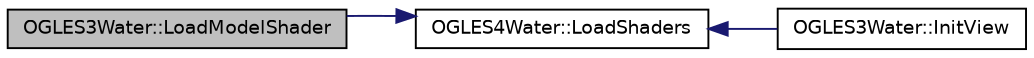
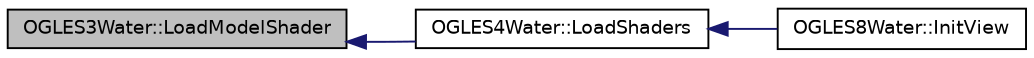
edge "OGLES3Water::LoadModelShader" -> "OGLES4Water::LoadShaders": reversed
node "OGLES3Water::InitView": label "OGLES3Water::InitView" -> "OGLES8Water::InitView"
